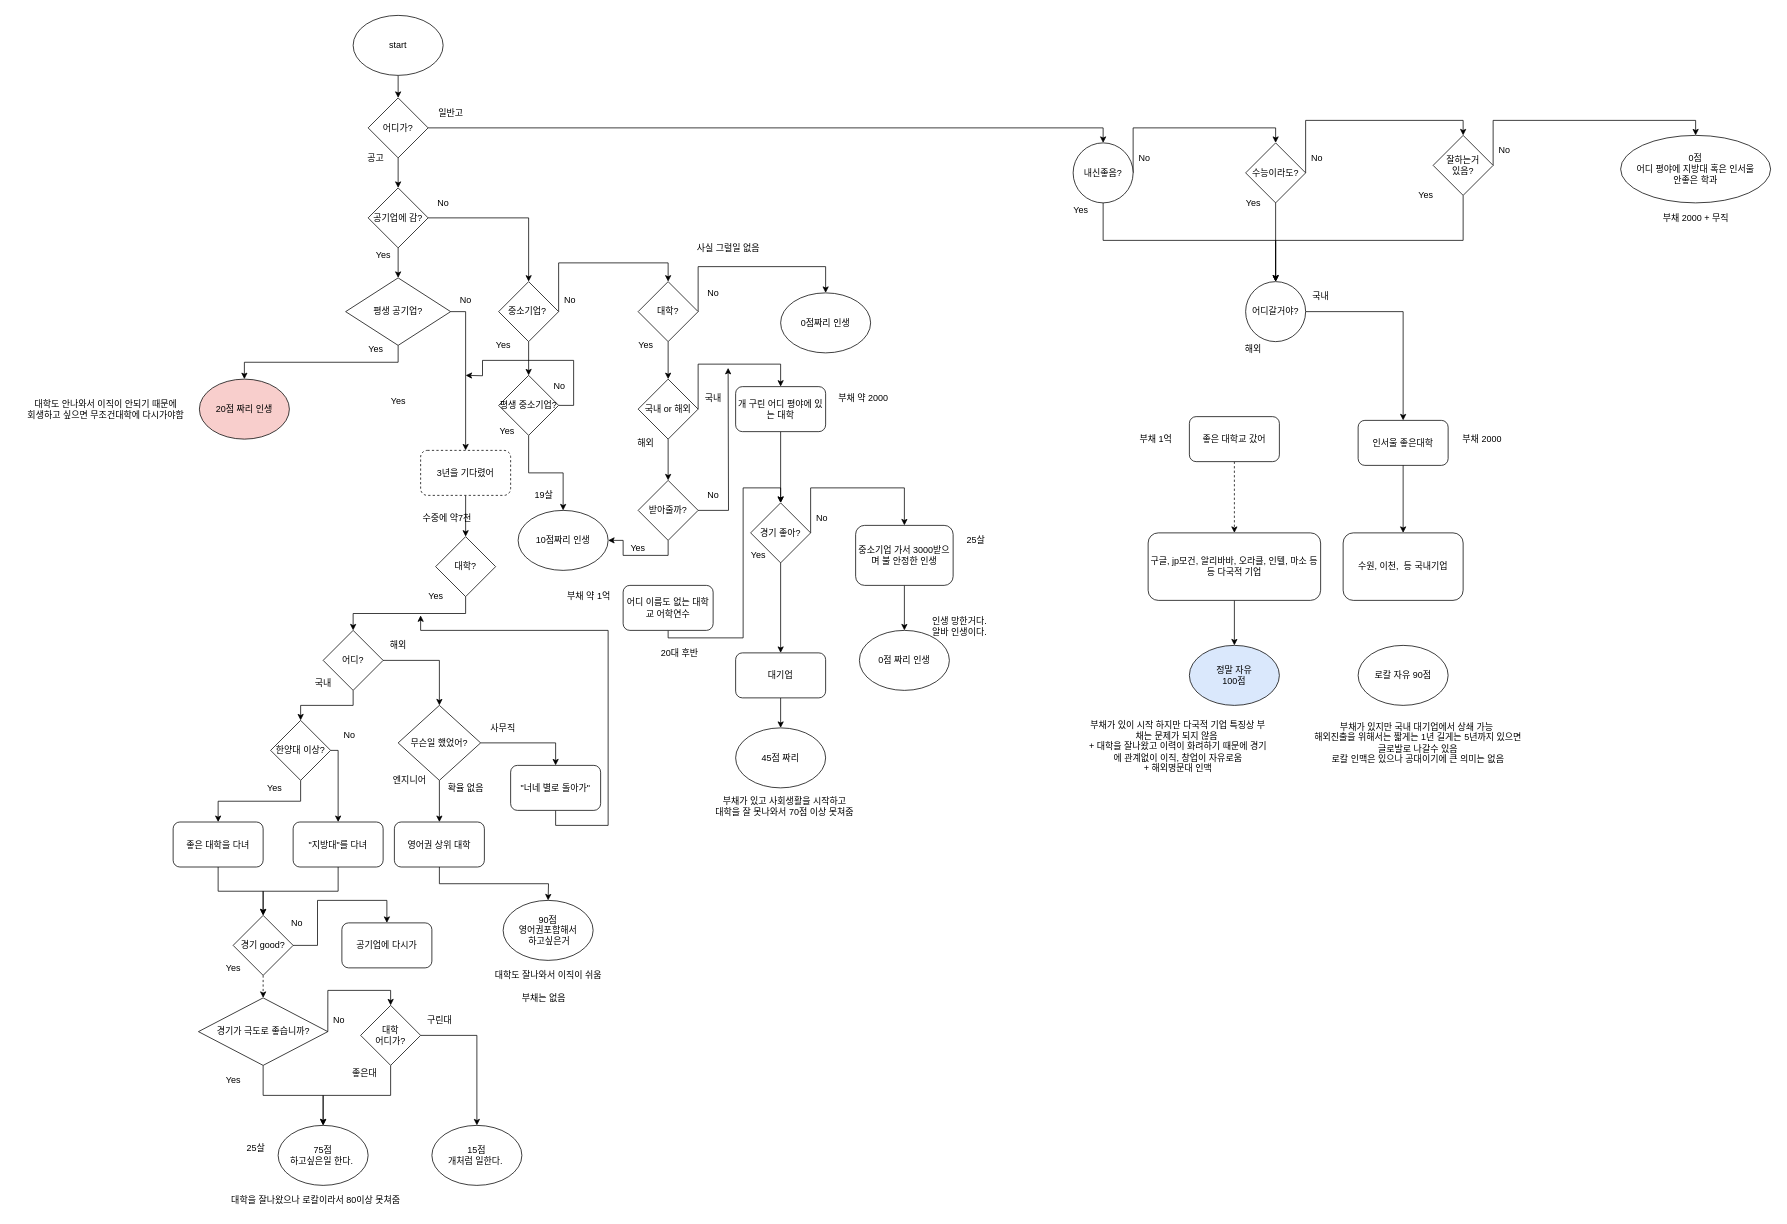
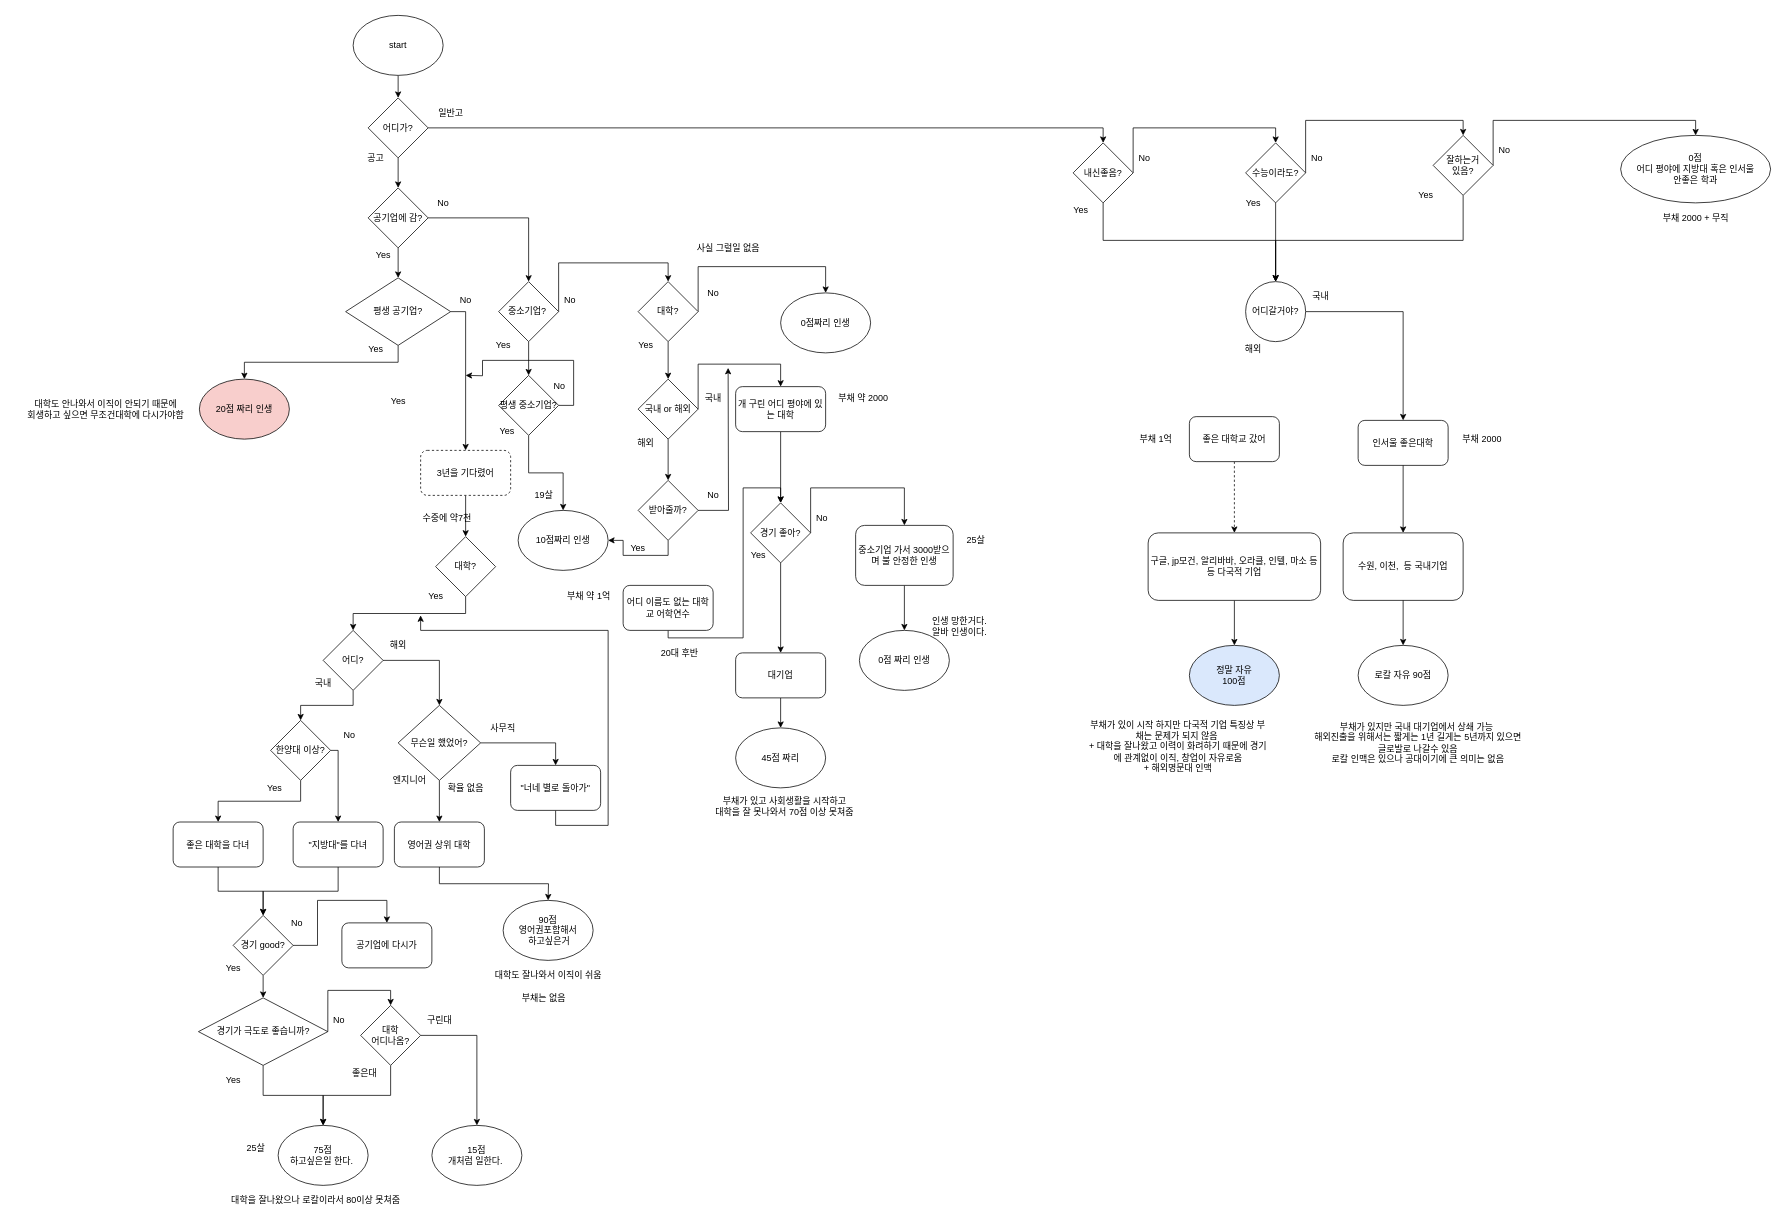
node "내신좋음?": shape ellipse -> diamond
edge "수원, 이천, 등 국내기업" -> "로칼 자유 90점": added
edge "경기 good?" -> "경기가 극도로 좋습니까?": style dashed -> solid
node "대학 어디가?": label "대학 어디가?" -> "대학 어디나옴?"
